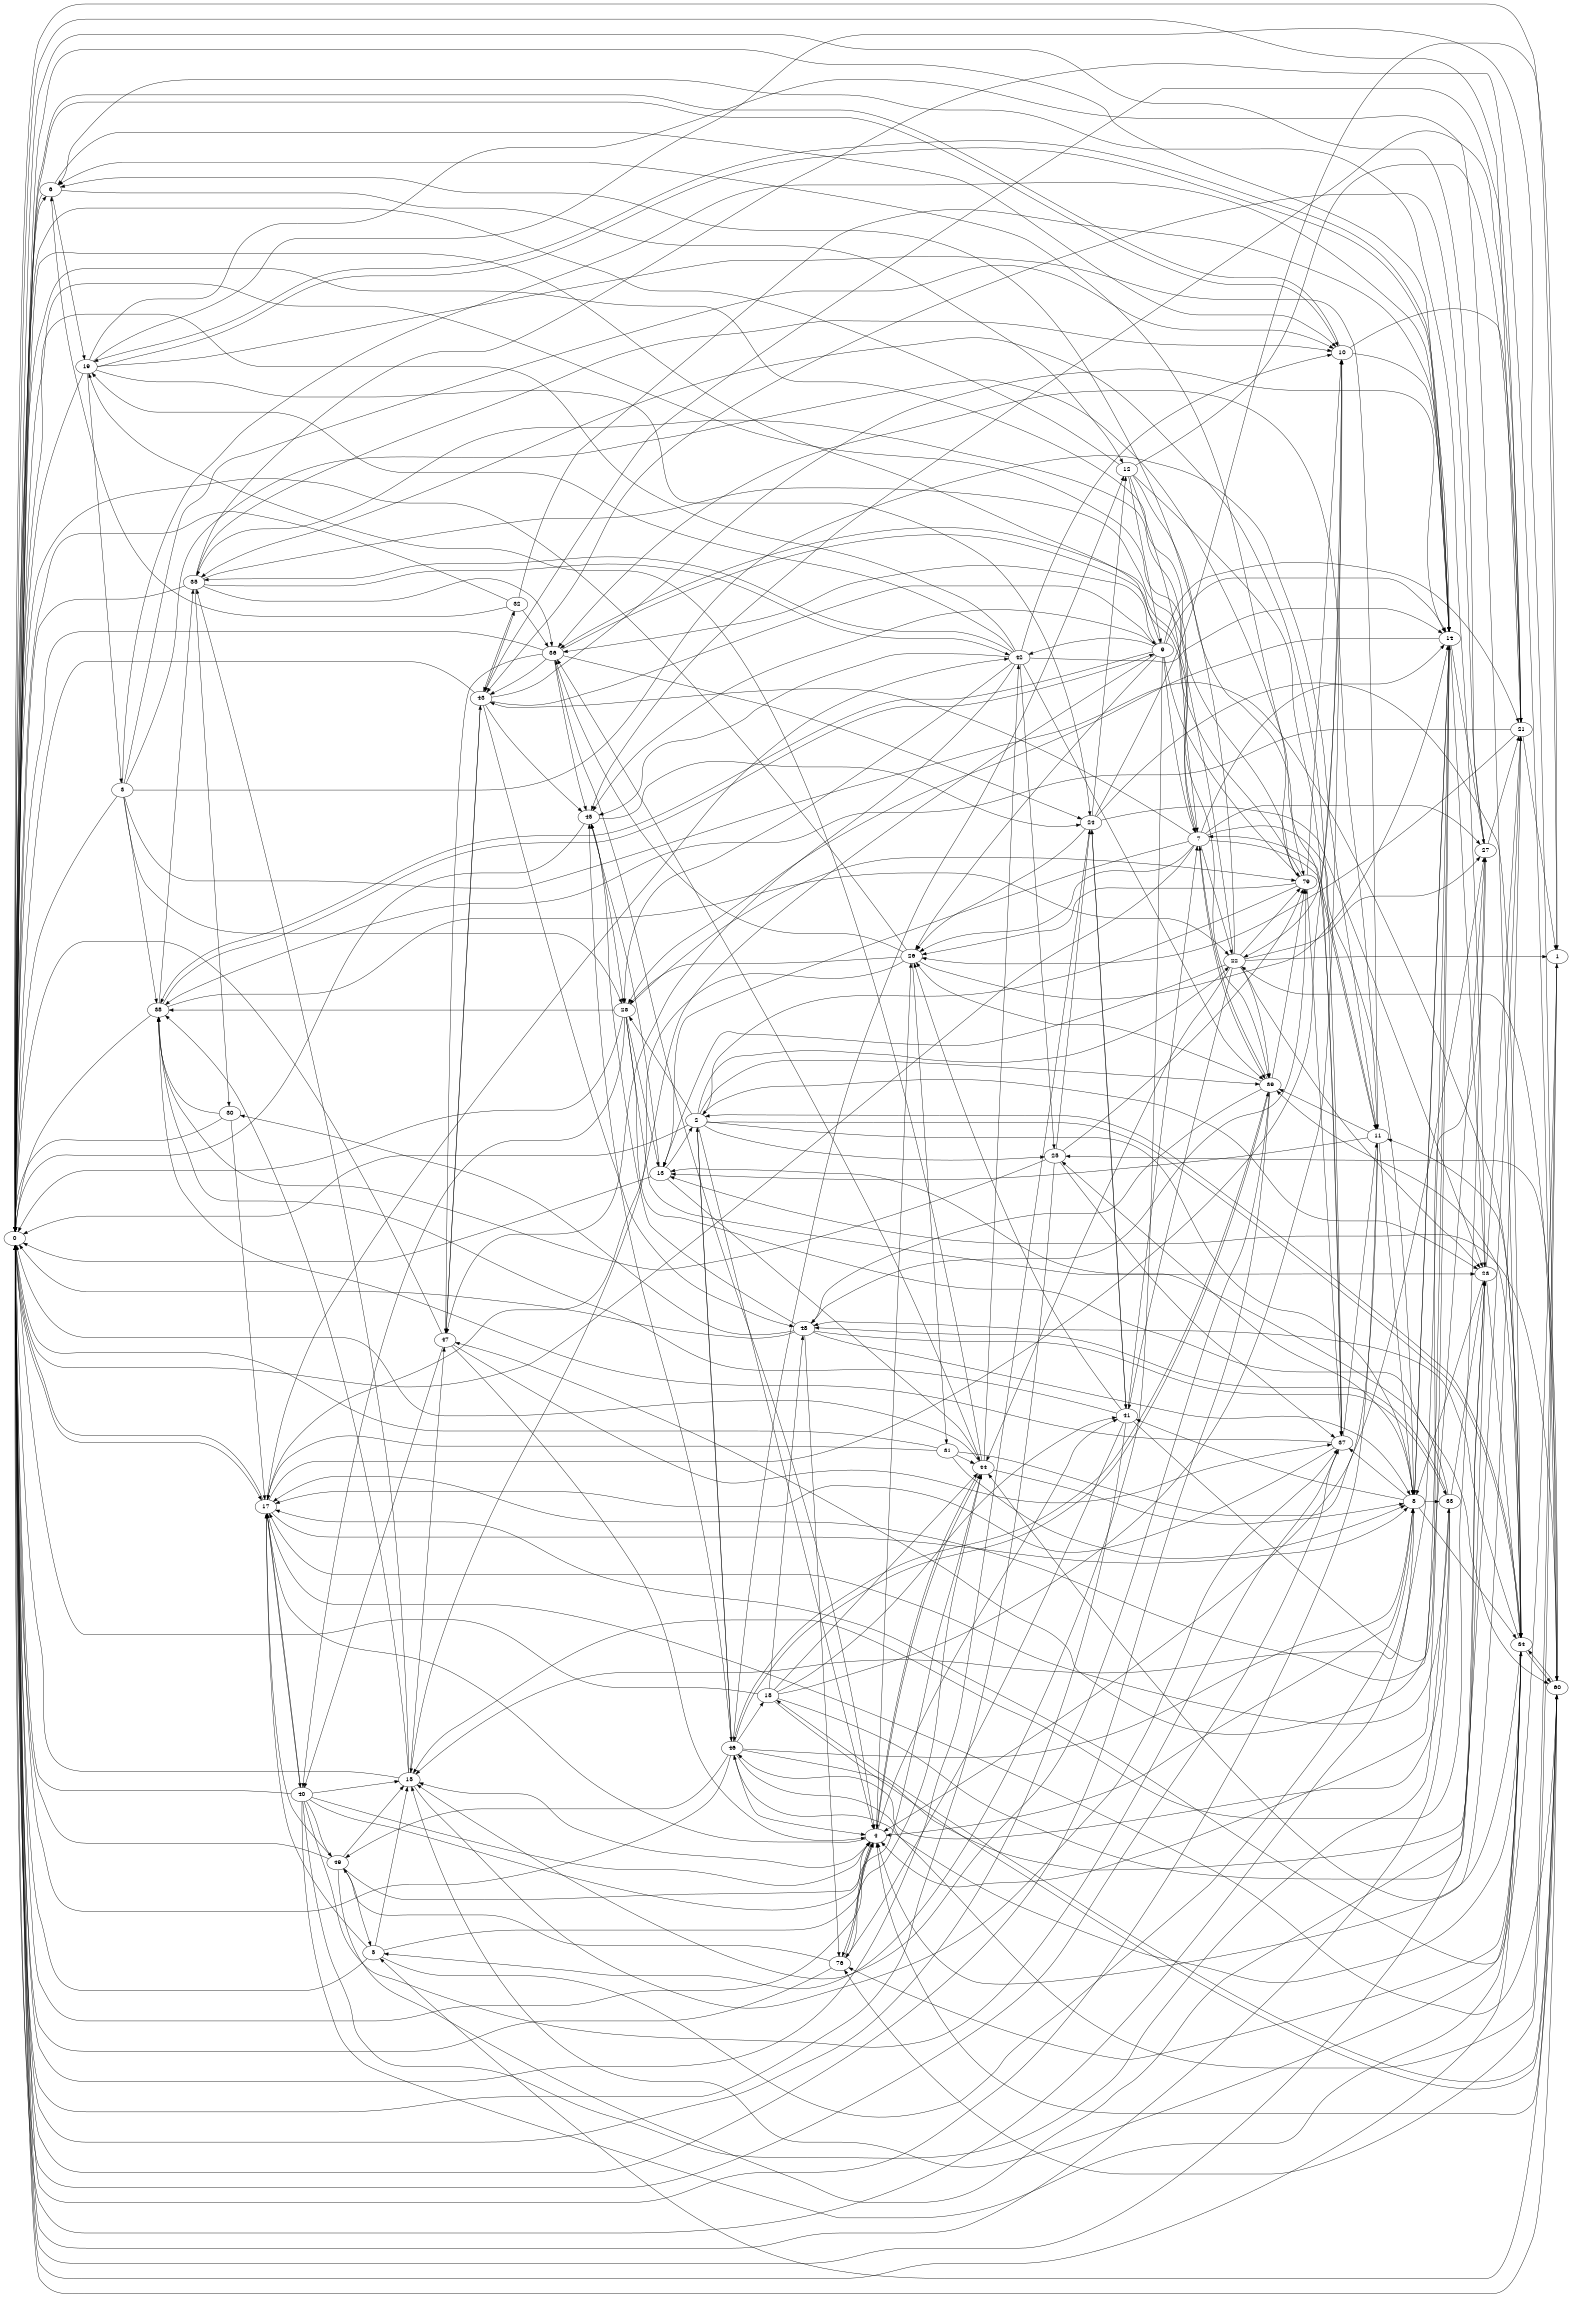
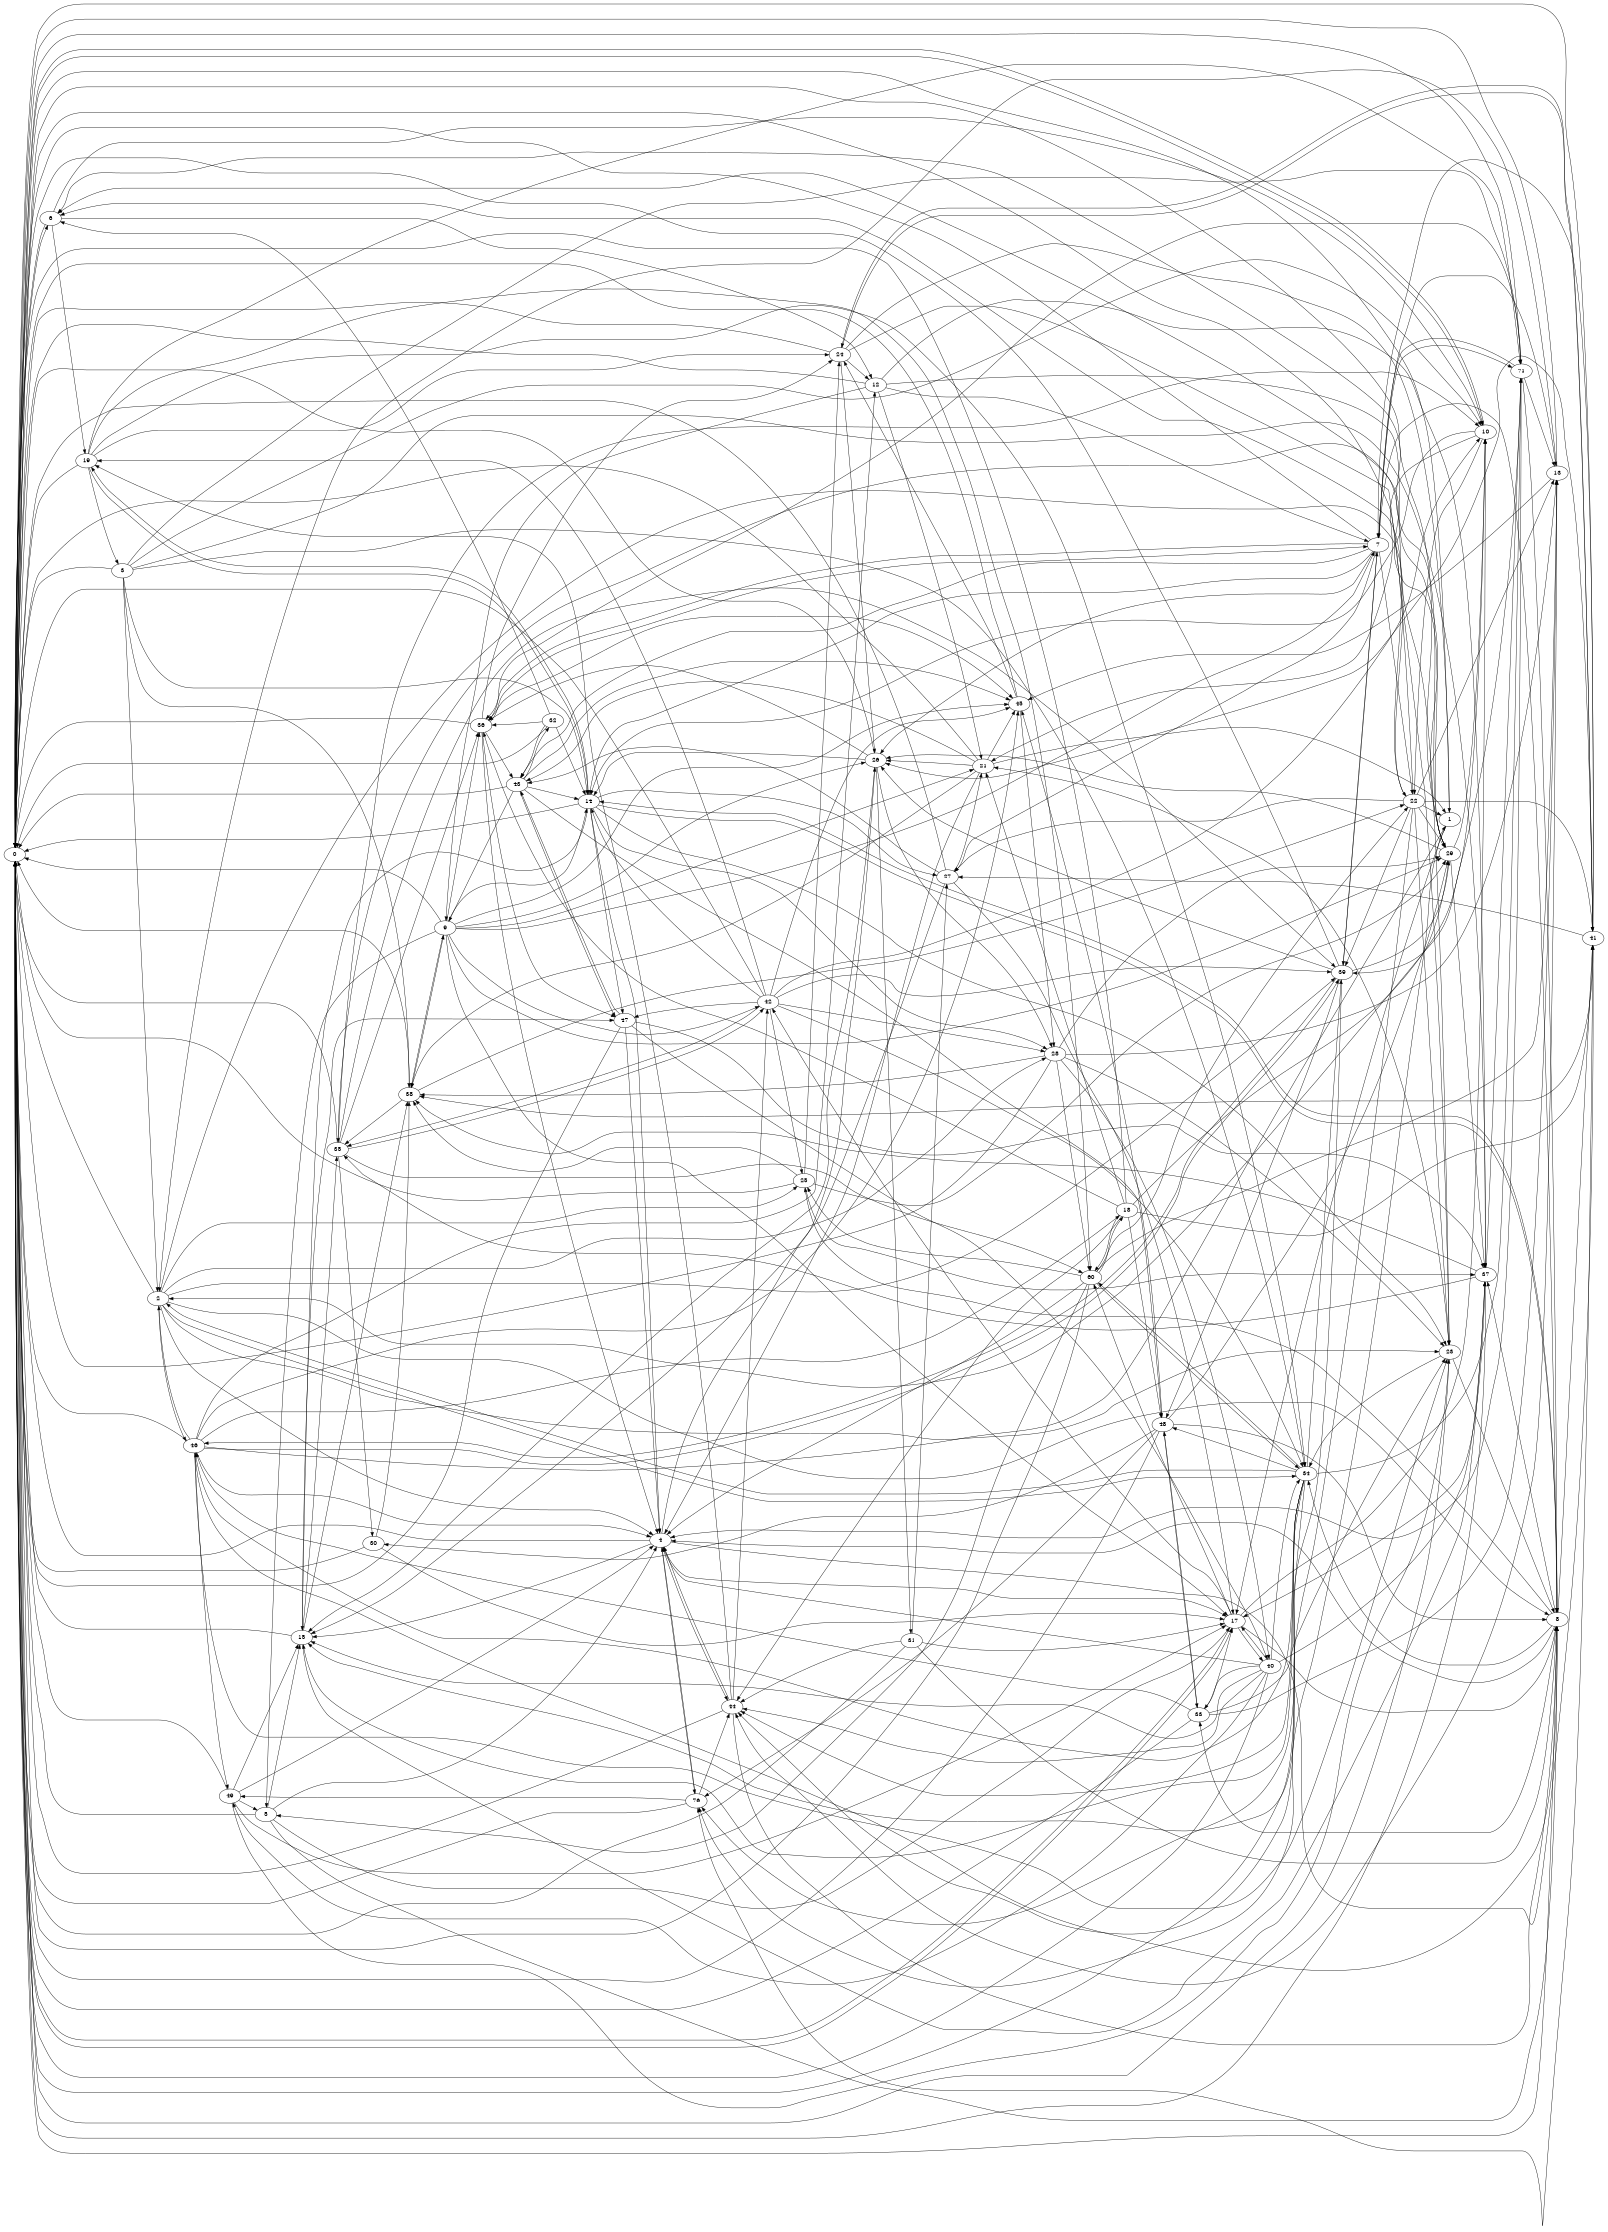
node "79": label "79" -> "29"
edge "3" -> "28": now "3" -> "2"
edge "24" -> "34": now "42" -> "34"
edge "44" -> "36": now "18" -> "36"
node "11": label "11" -> "71"
